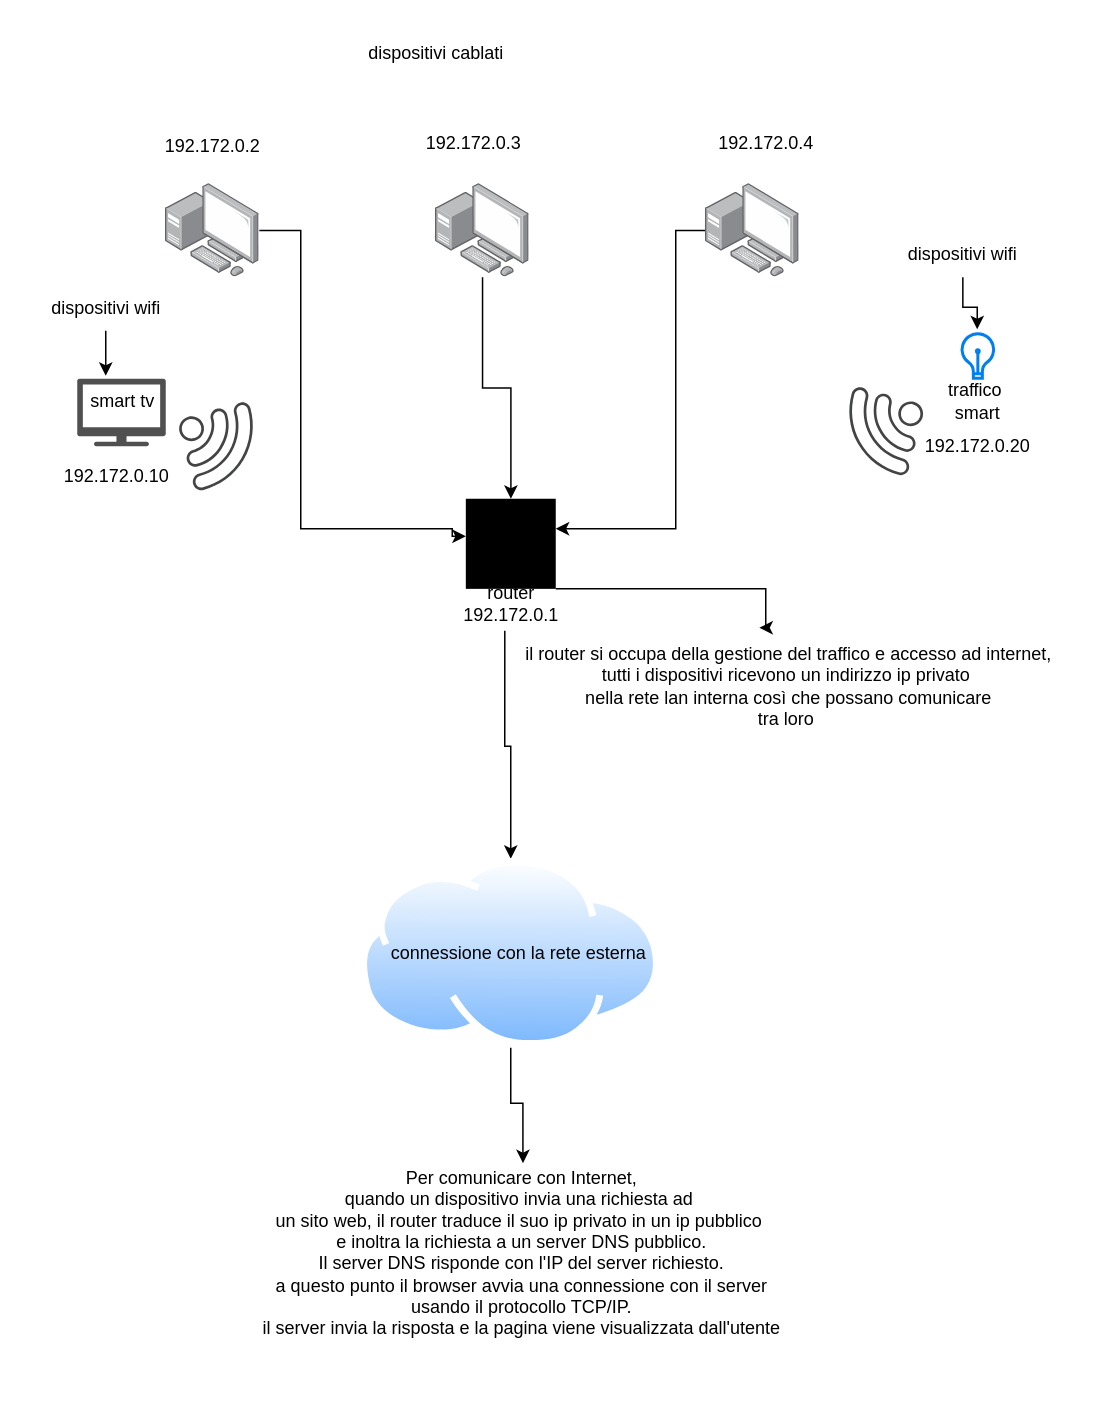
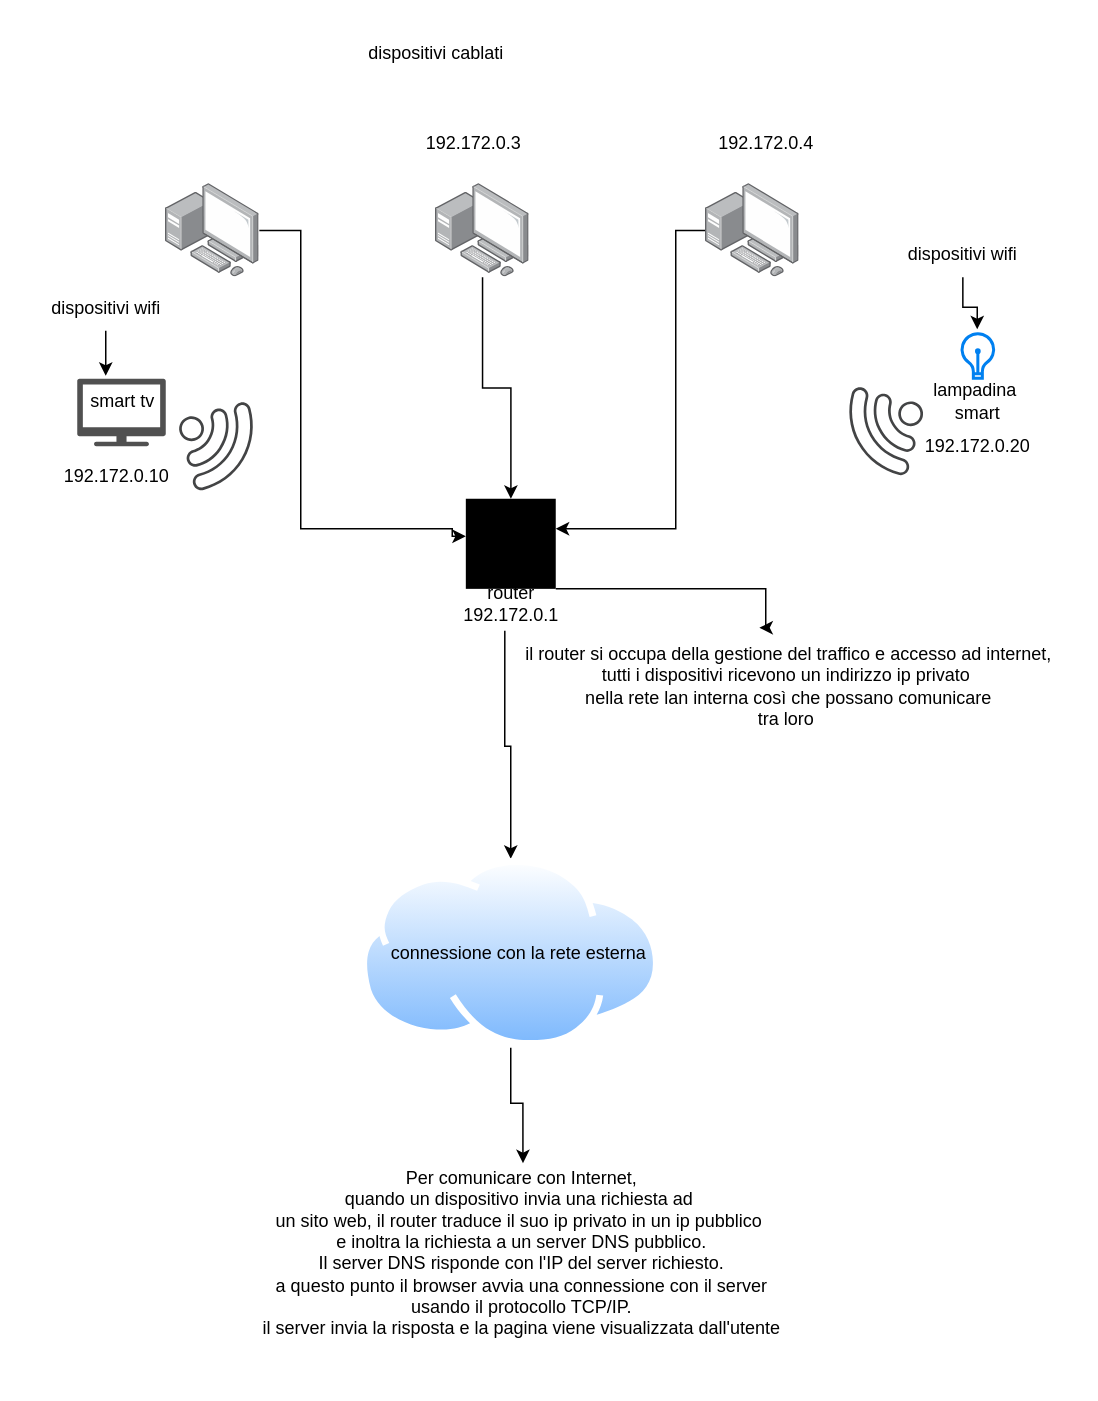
node "192.172.0.2": removed
node "traffico smart": label "traffico smart" -> "lampadina smart"
